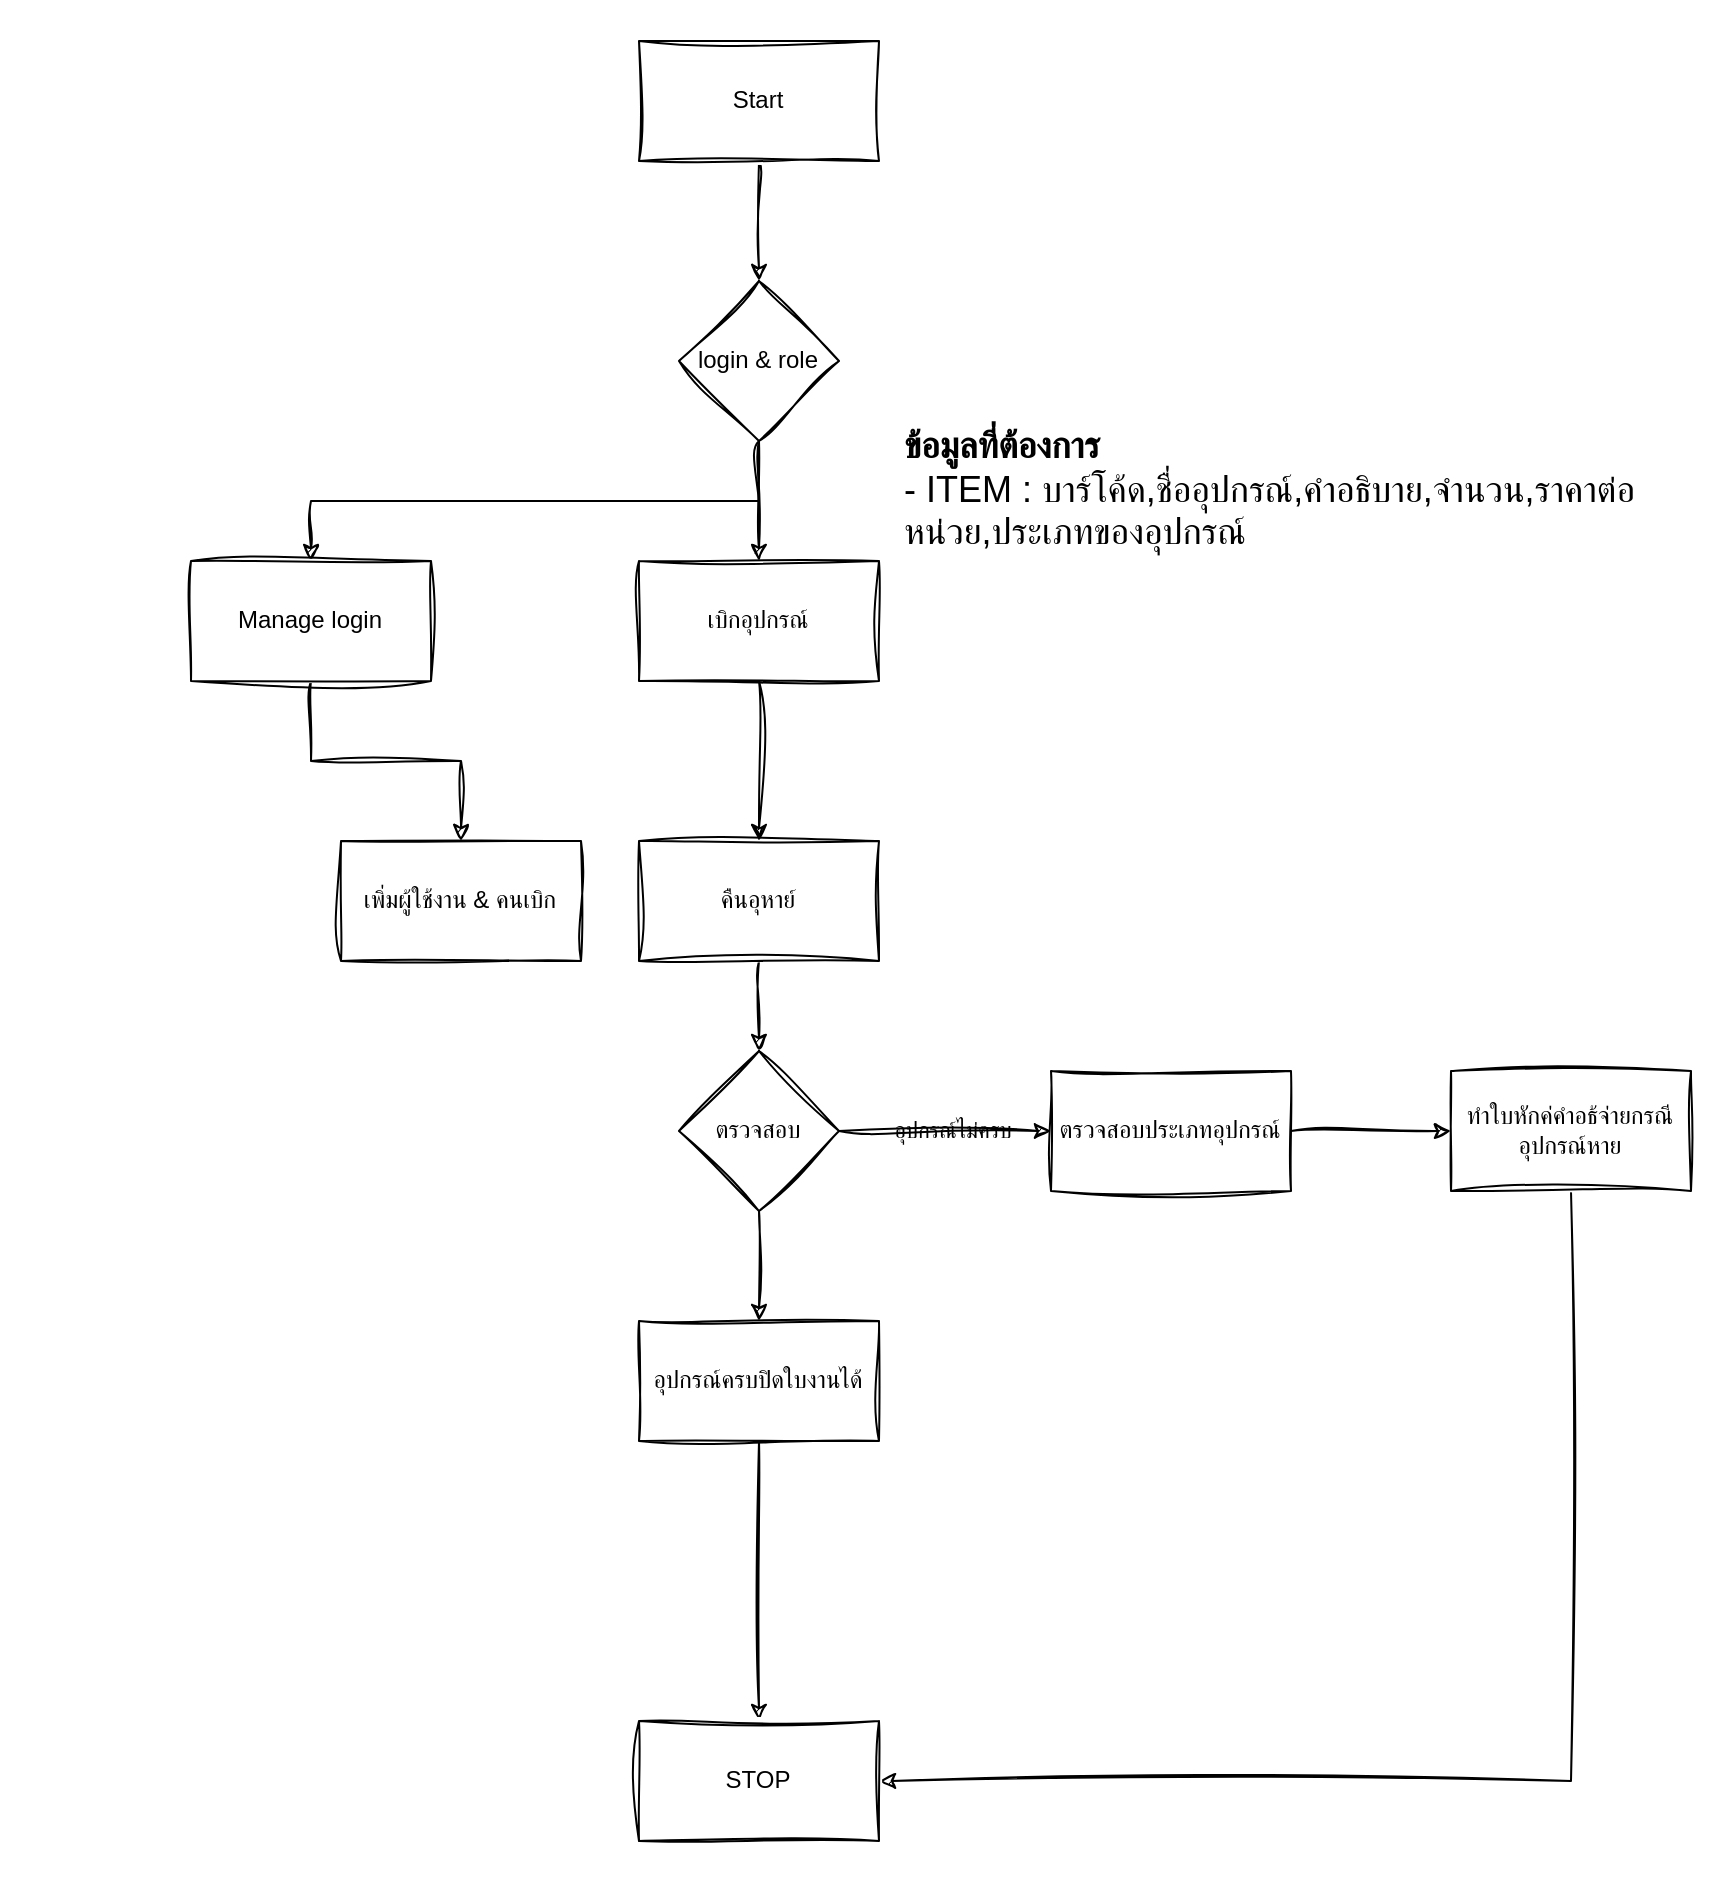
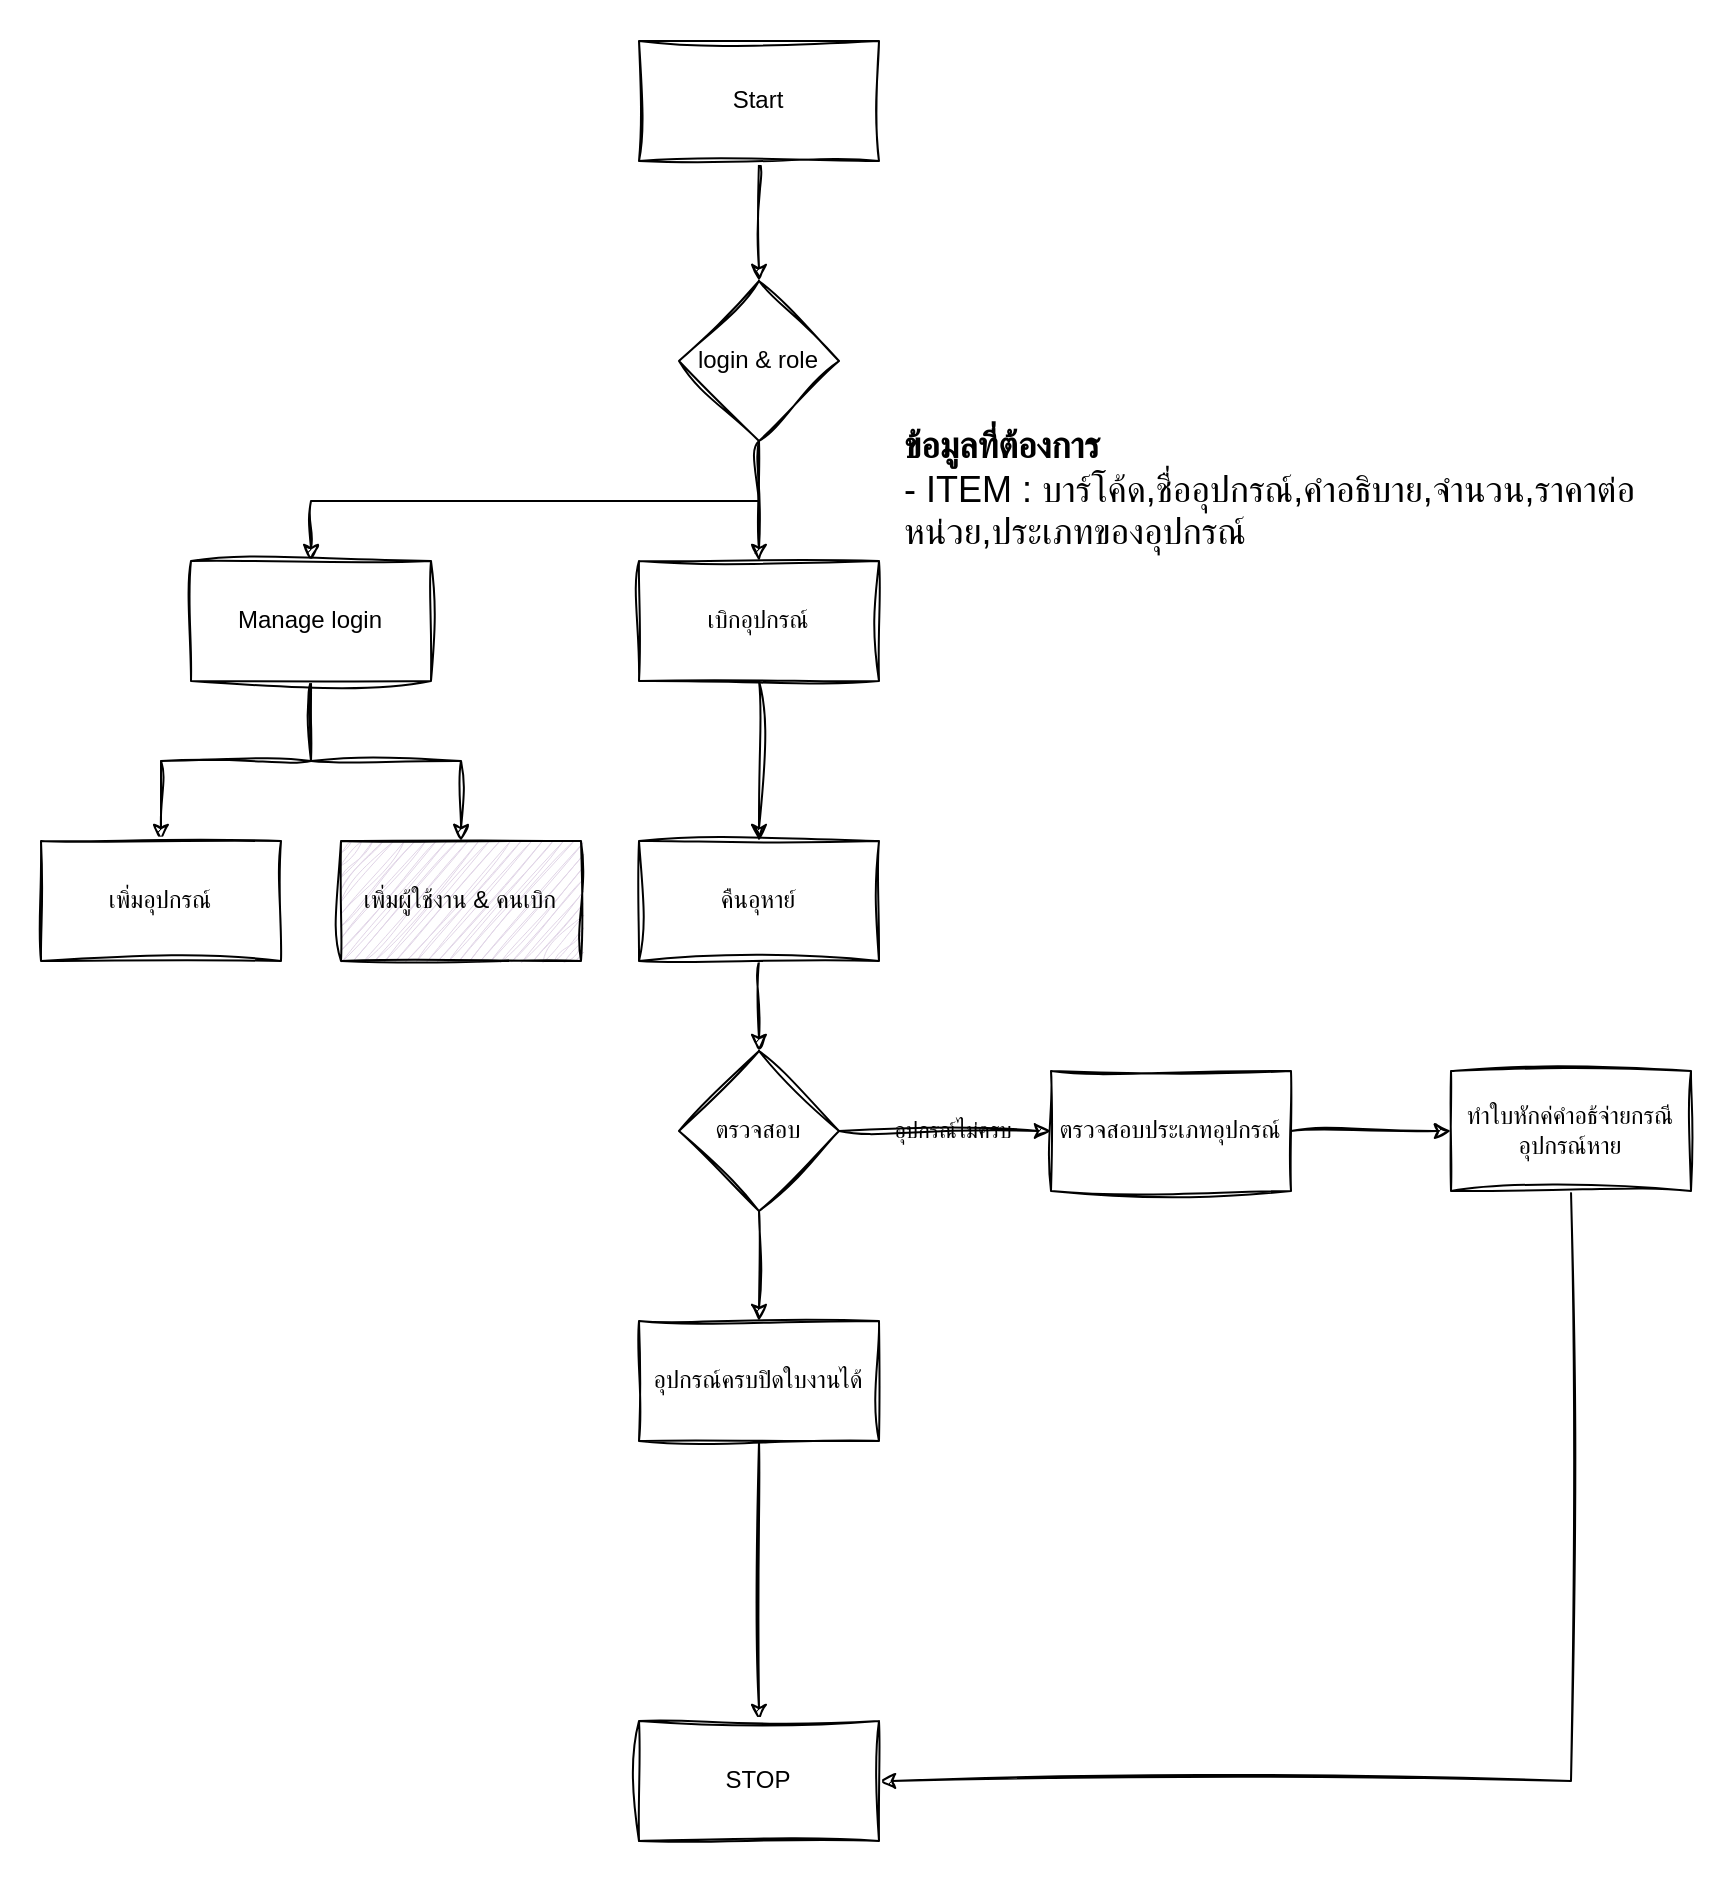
edge "Manage login" -> "เพิ่มอุปกรณ์": added
node "เพิ่มอุปกรณ์": added
node "เพิ่มผู้ใช้งาน & คนเบิก": fillcolor #ffffff -> #e1d5e7
